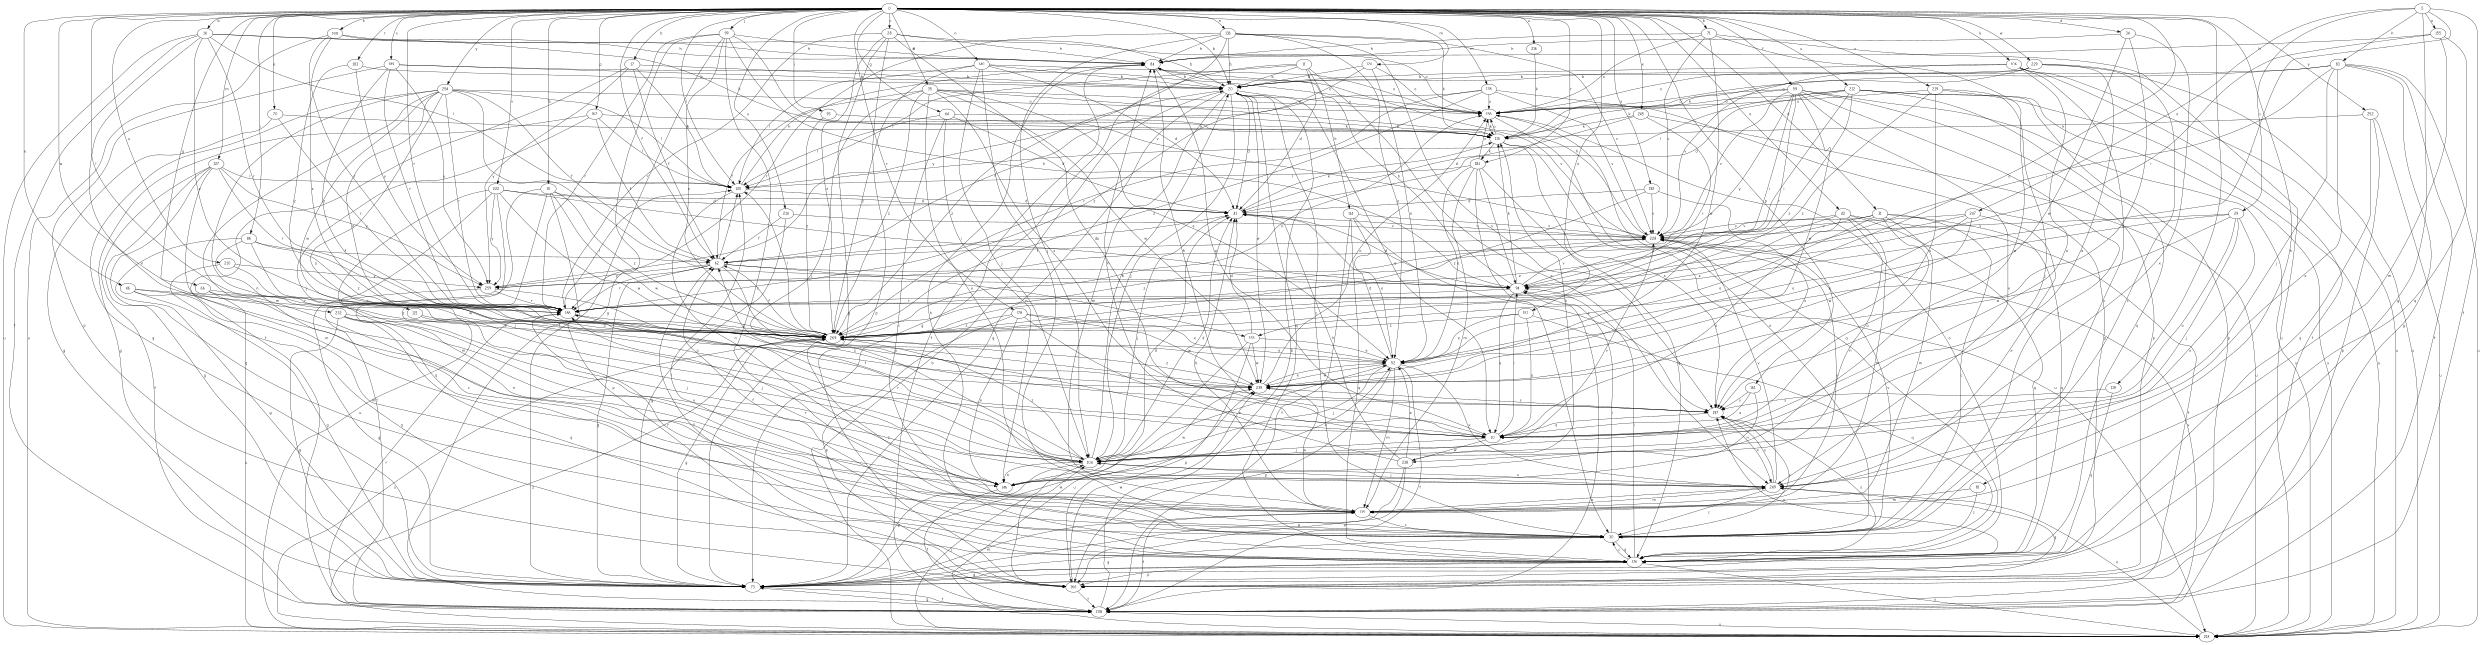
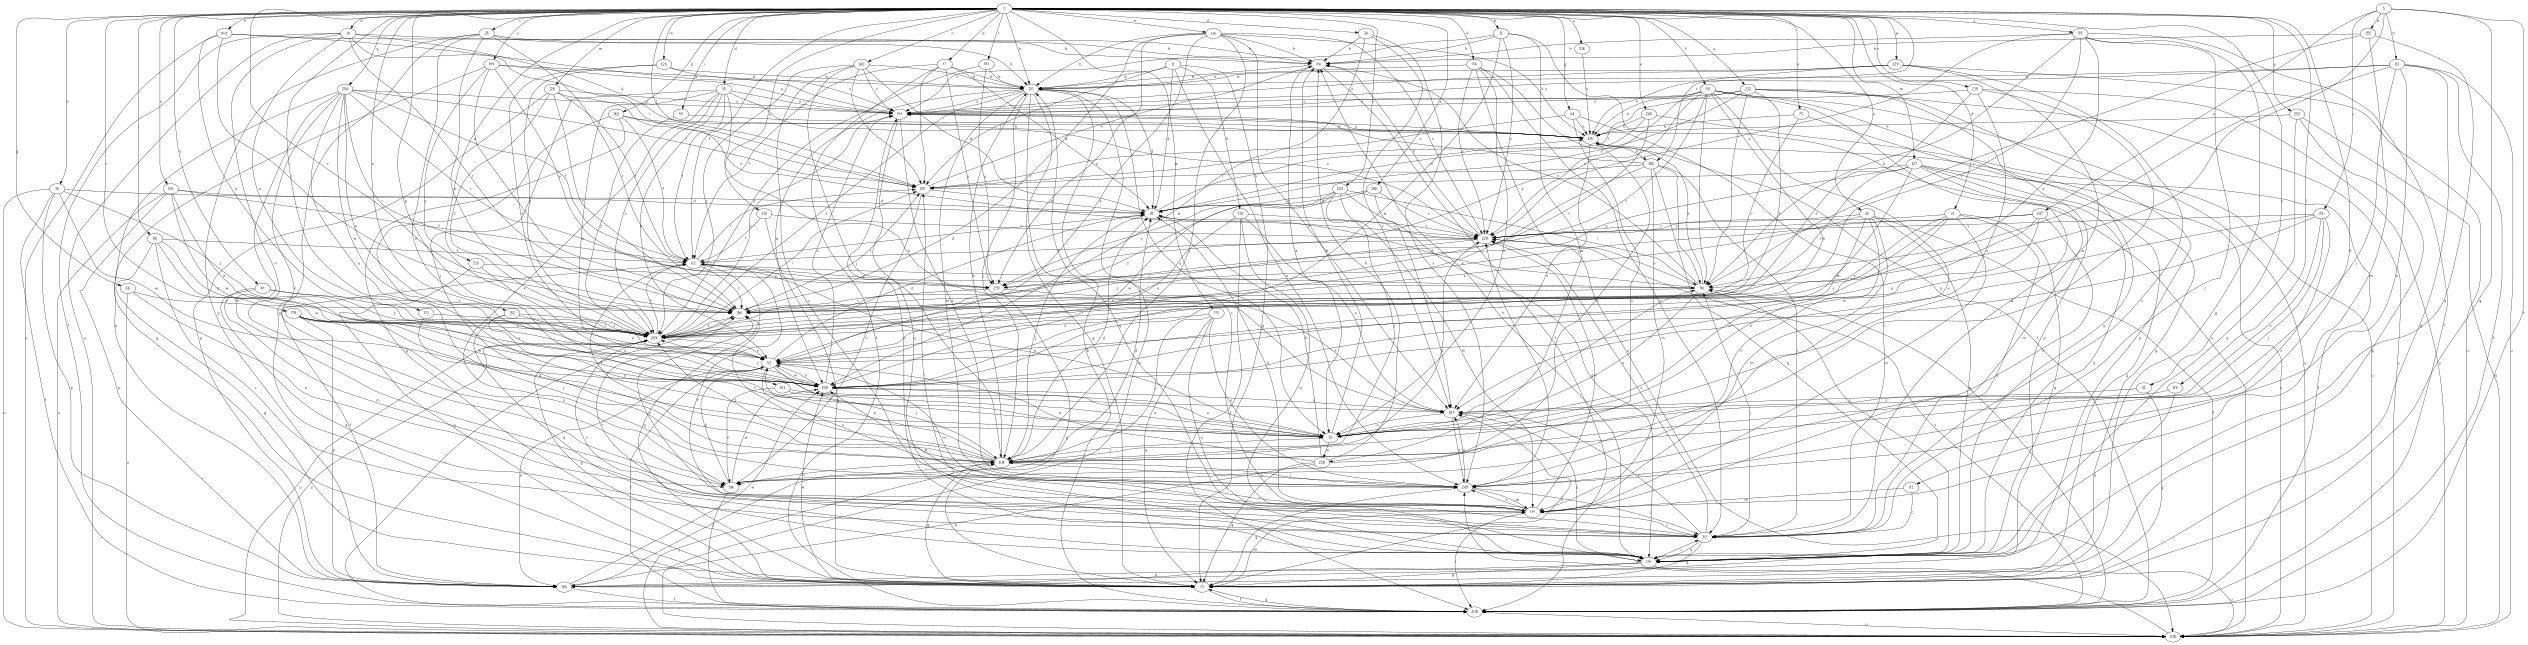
node "71": label "71" -> "11"
edge "64" -> "41": now "17" -> "41"
edge "62" -> "153": reversed
edge "127" -> "239": added, label "w"
edge "156" -> "30": now "156" -> "249"
node "21": added
edge "239" -> "10": added, label "a"
